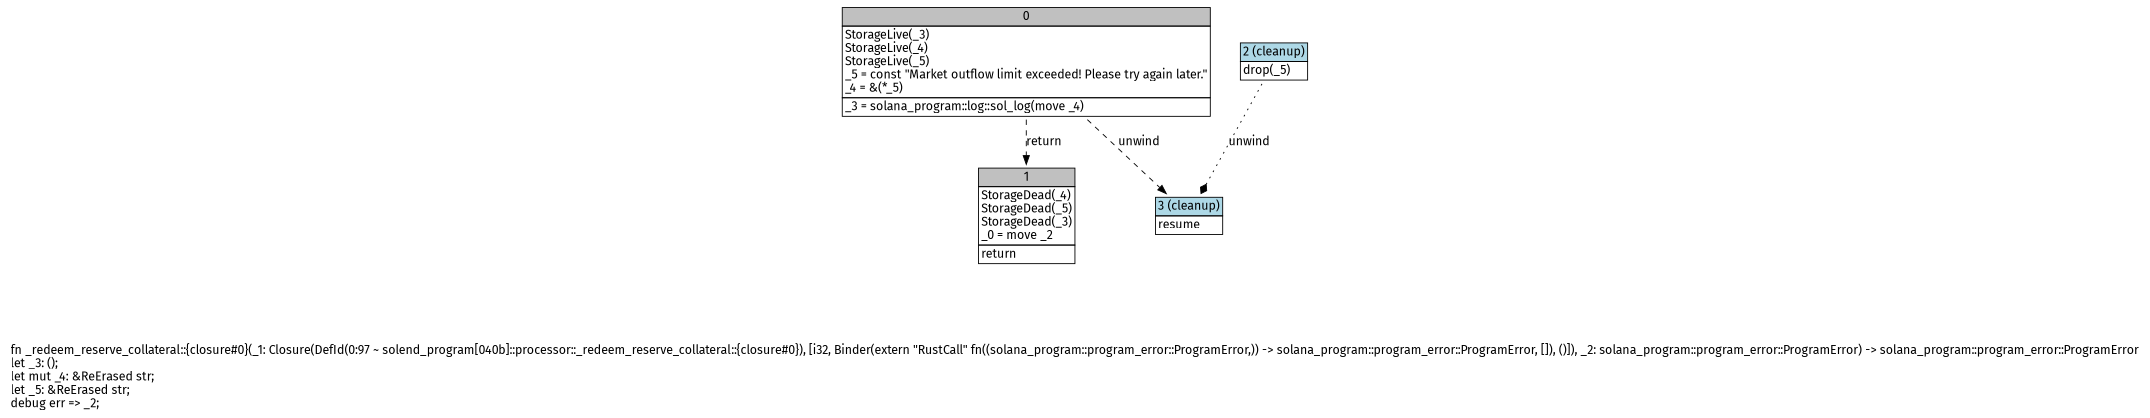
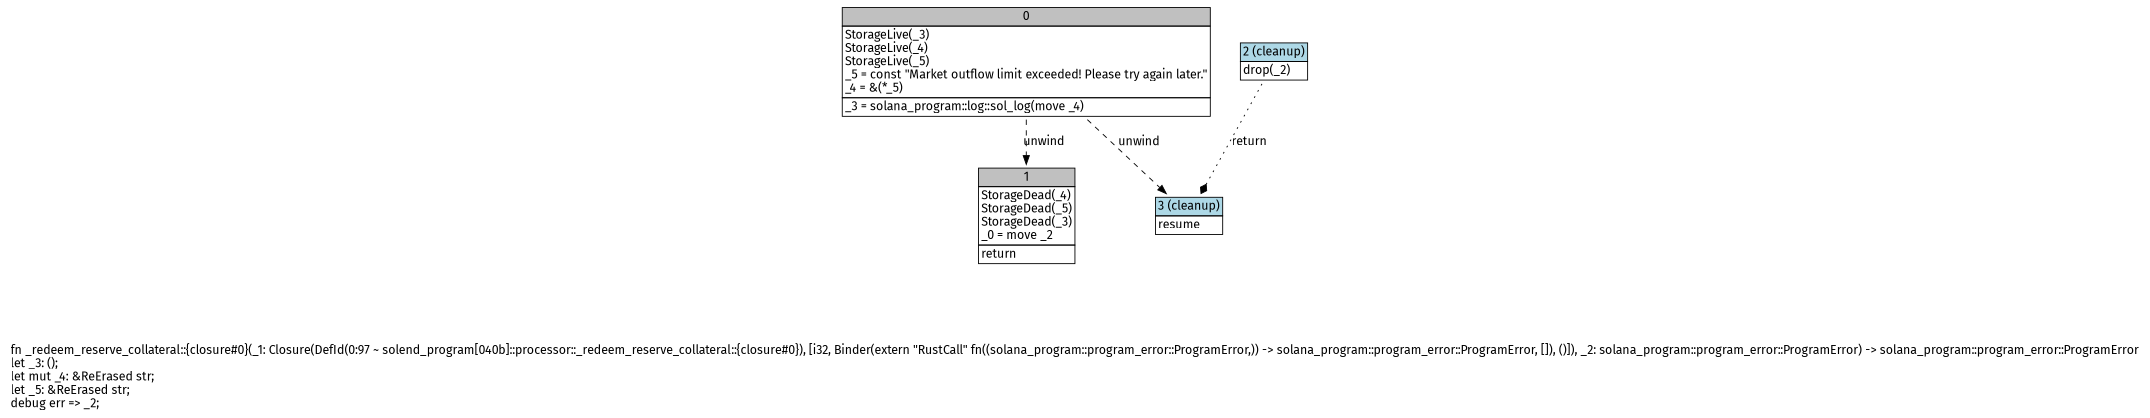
node "2 (cleanup)": text "drop(_5)" -> "drop(_2)"
edge "0" -> "1": label "return" -> "unwind"
edge "2 (cleanup)" -> "3 (cleanup)": label "unwind" -> "return"
